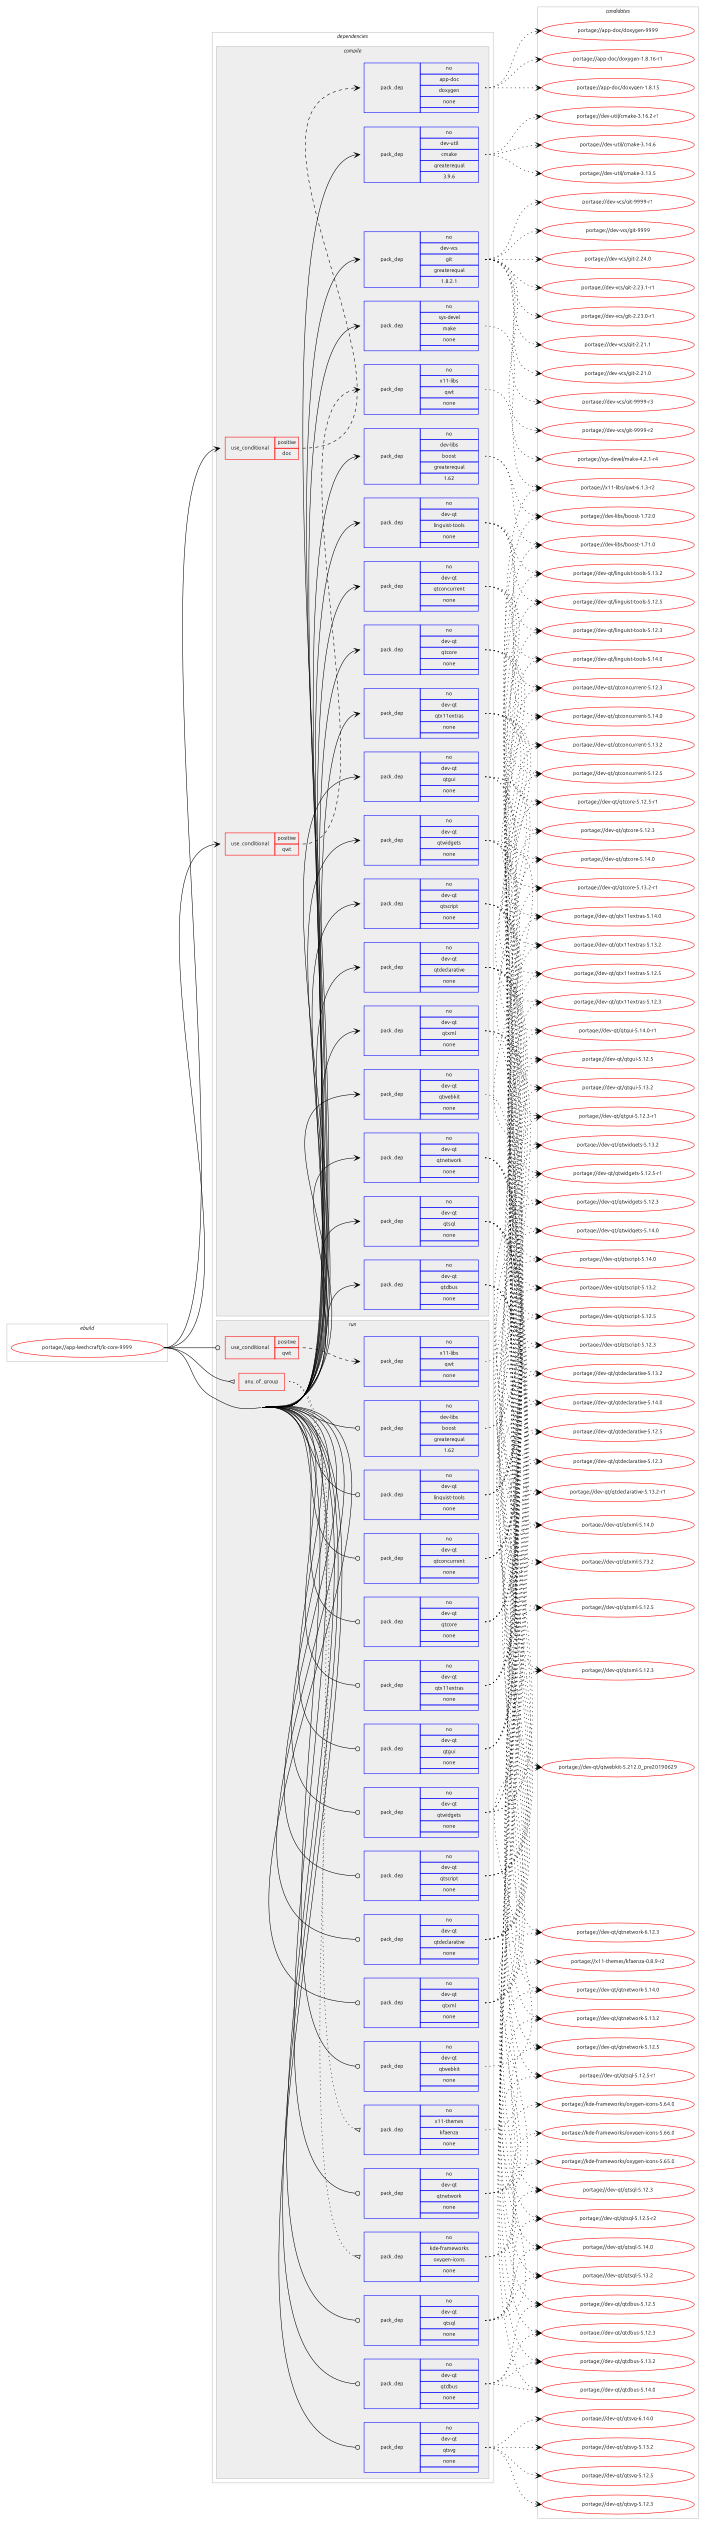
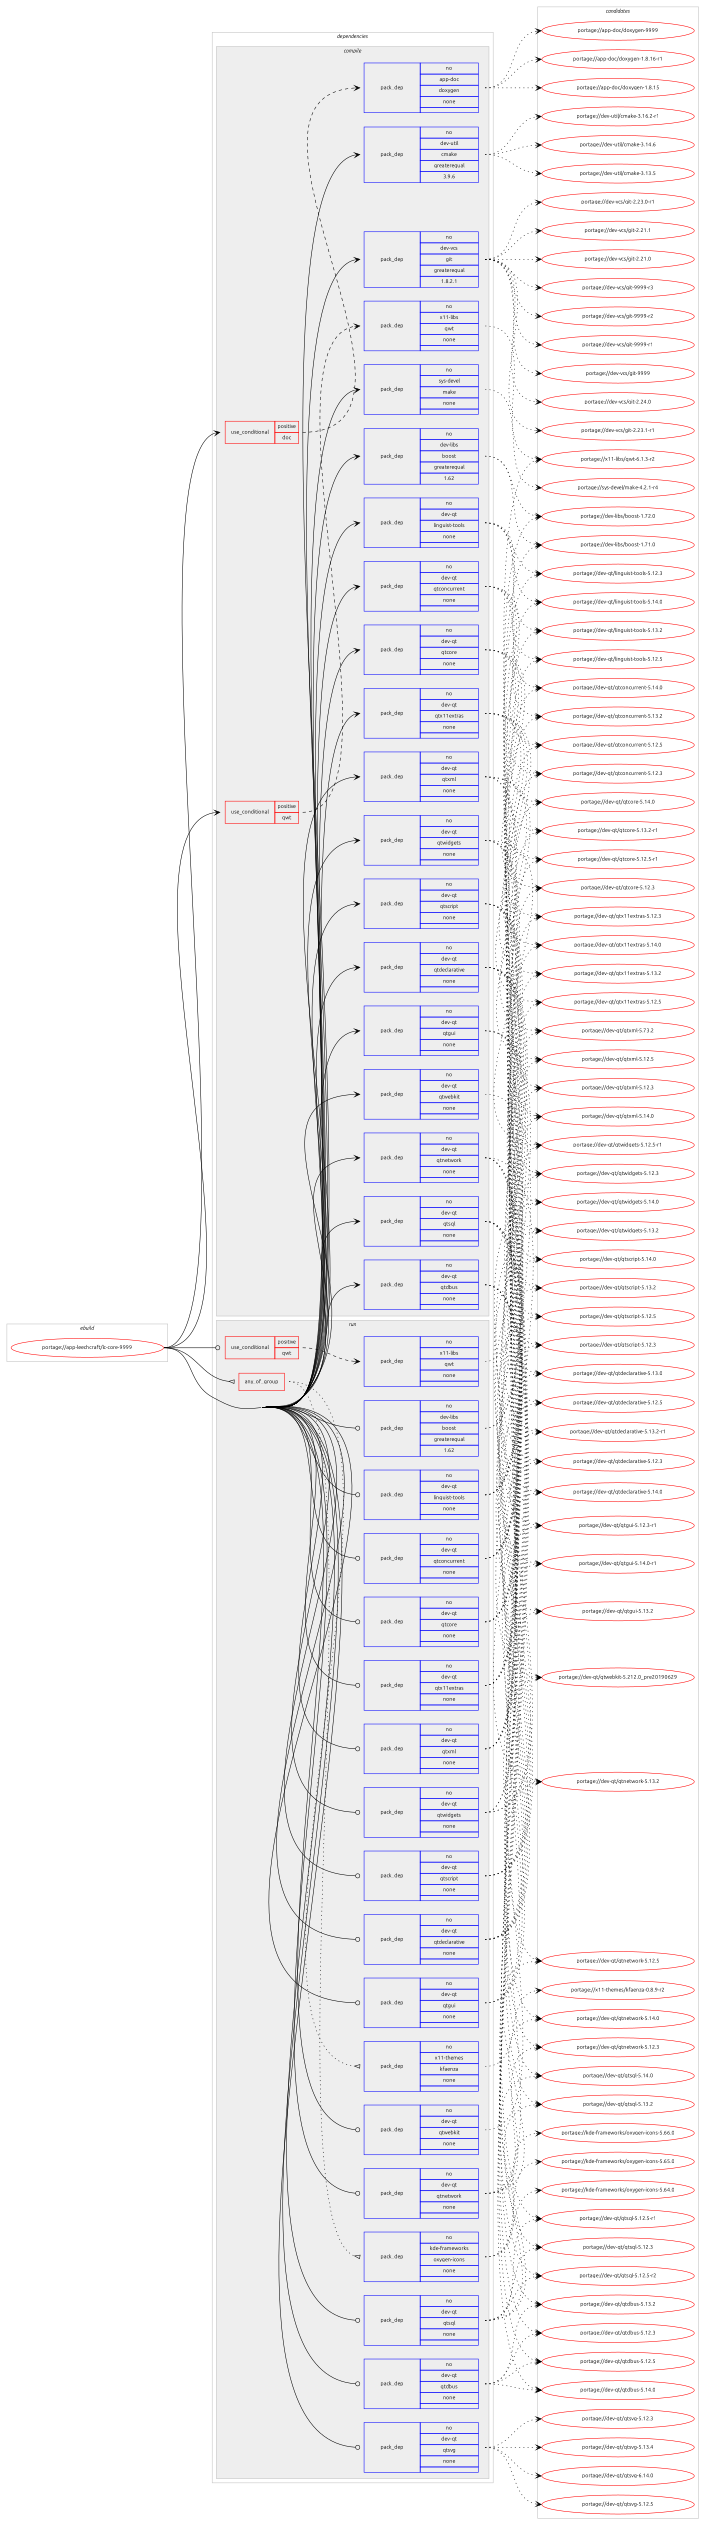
node "portage://dev-qt/qtgui-5.12.5": removed
node "portage://dev-qt/qtdeclarative-5.13.2": label "portage://dev-qt/qtdeclarative-5.13.2" -> "portage://dev-qt/qtdeclarative-5.13.0"
node "portage://dev-qt/qtnetwork-6.12.3": label "portage://dev-qt/qtnetwork-6.12.3" -> "portage://dev-qt/qtnetwork-5.12.3"
node "portage://dev-qt/qtsvg-5.13.2": label "portage://dev-qt/qtsvg-5.13.2" -> "portage://dev-qt/qtsvg-5.13.4"
